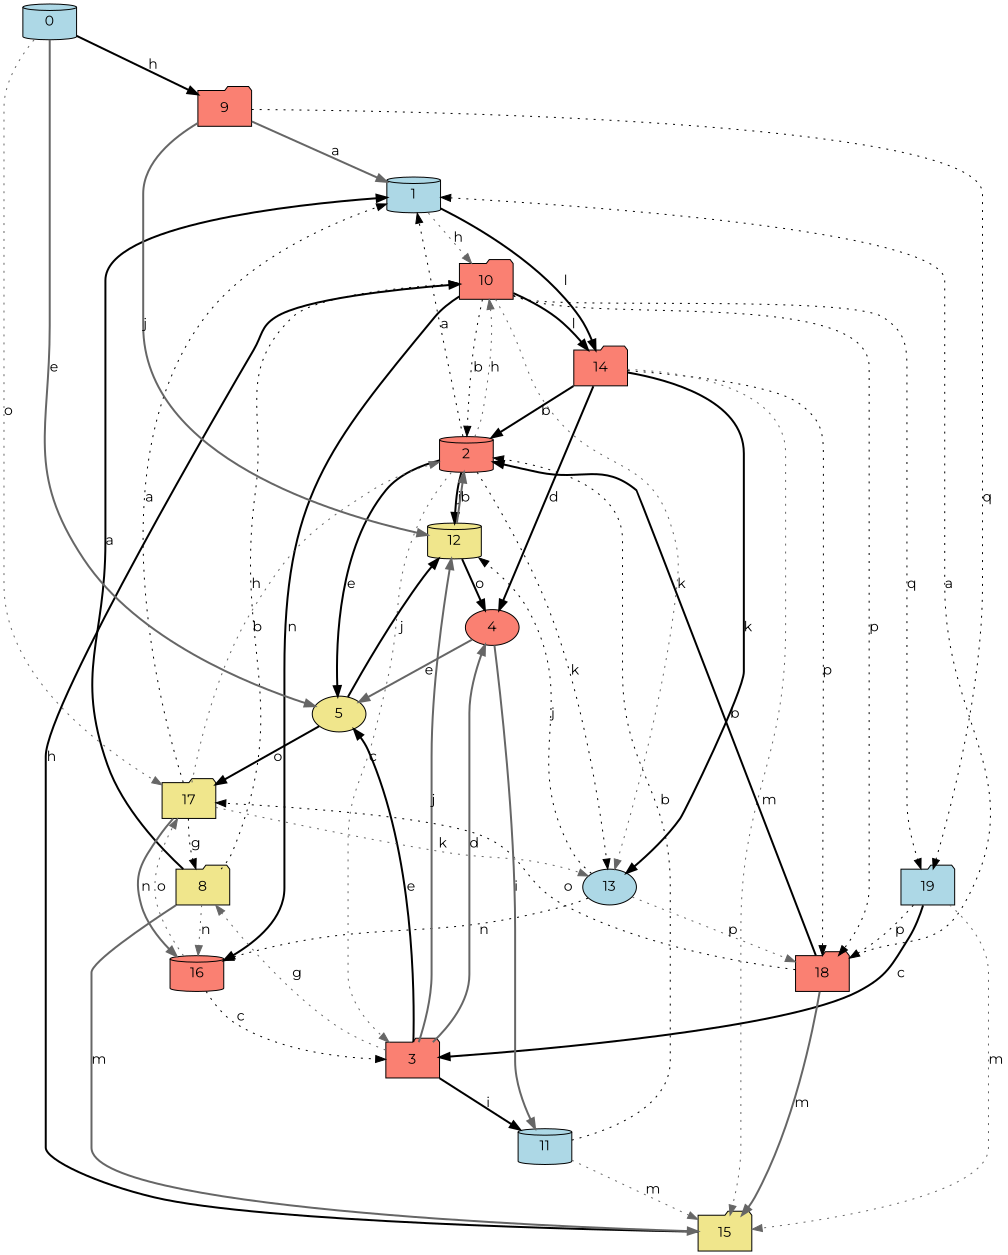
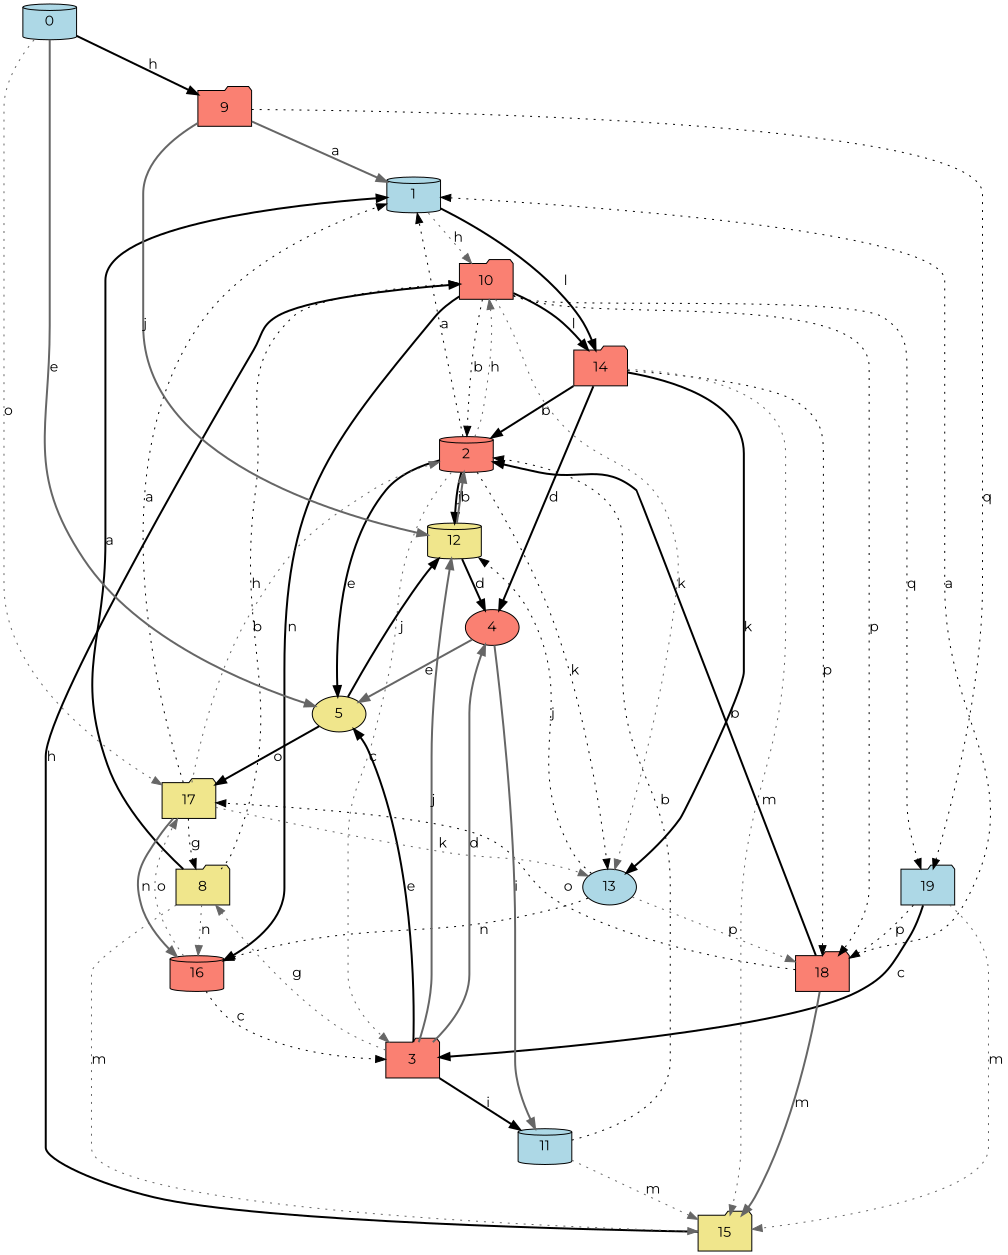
edge "12" -> "4": label "o" -> "d"
edge "8" -> "15": style bold -> dotted
